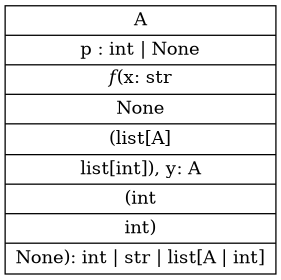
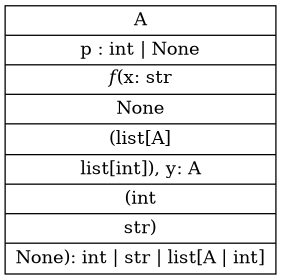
node "A": text "int)" -> "str)"
